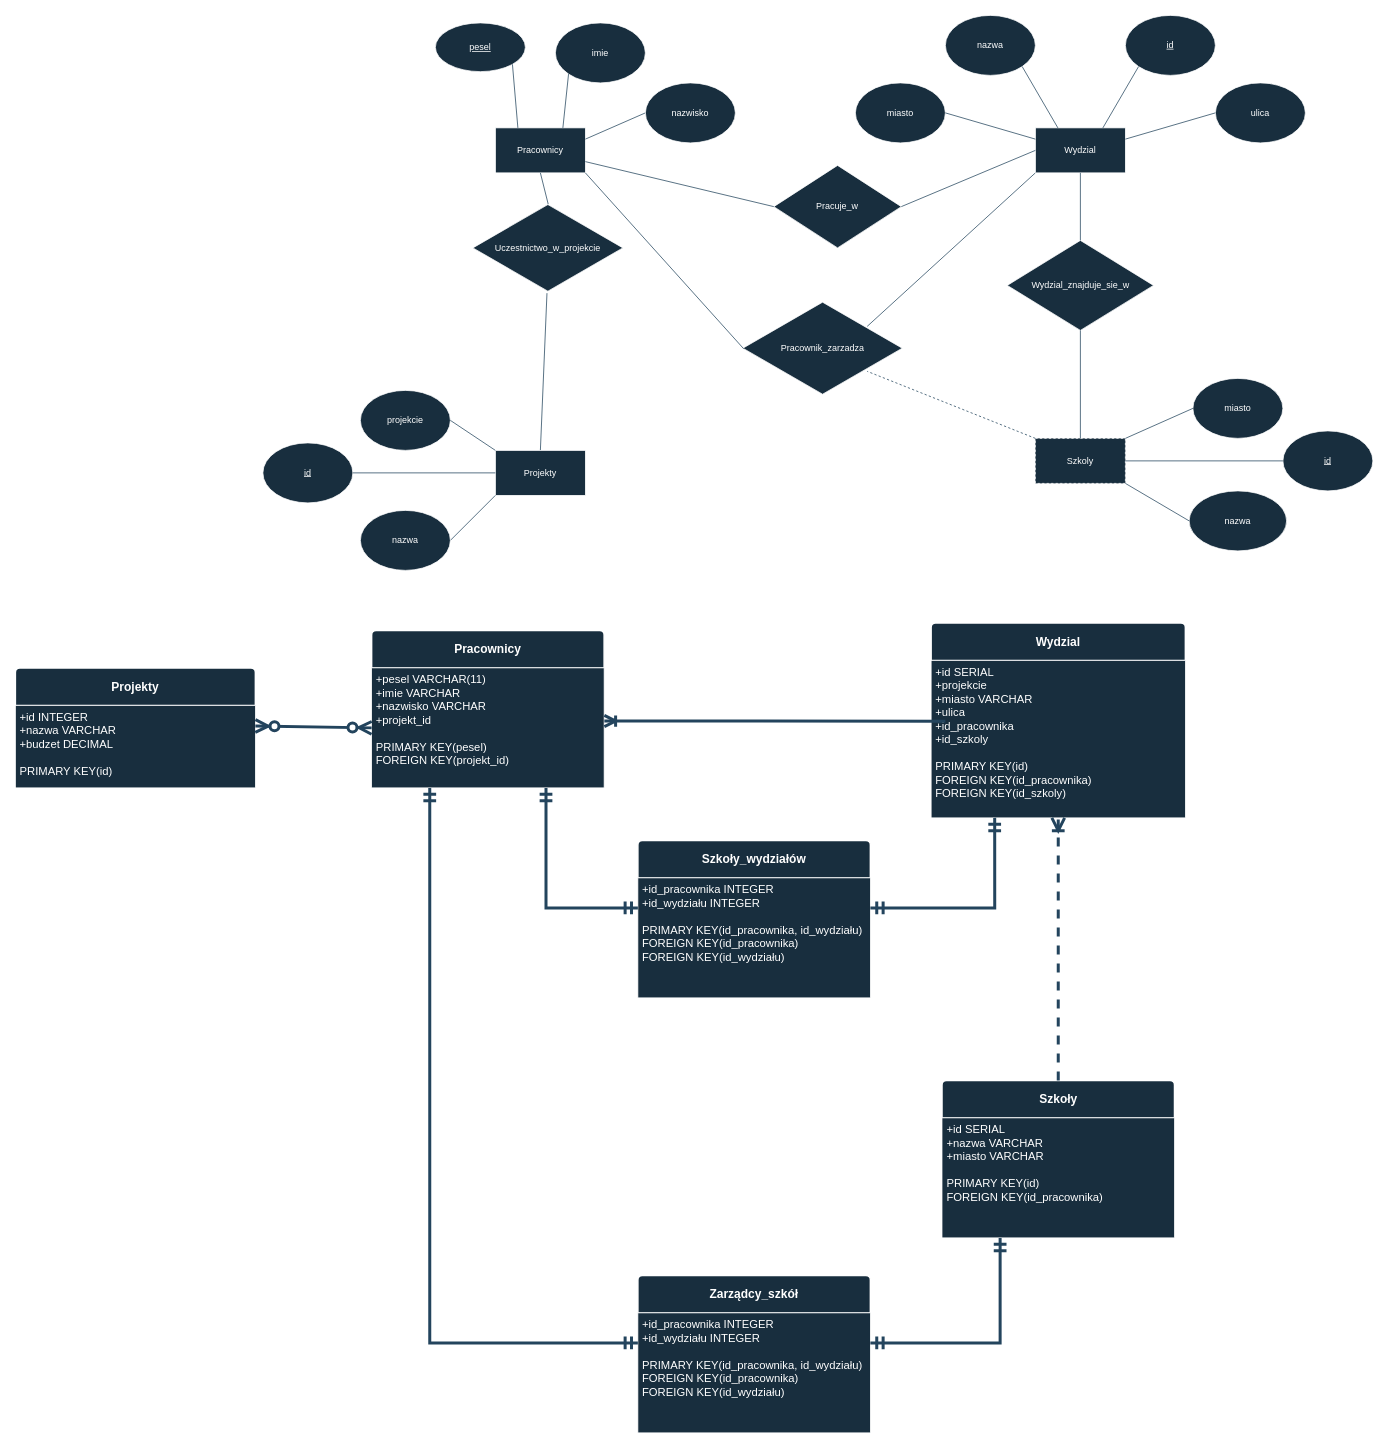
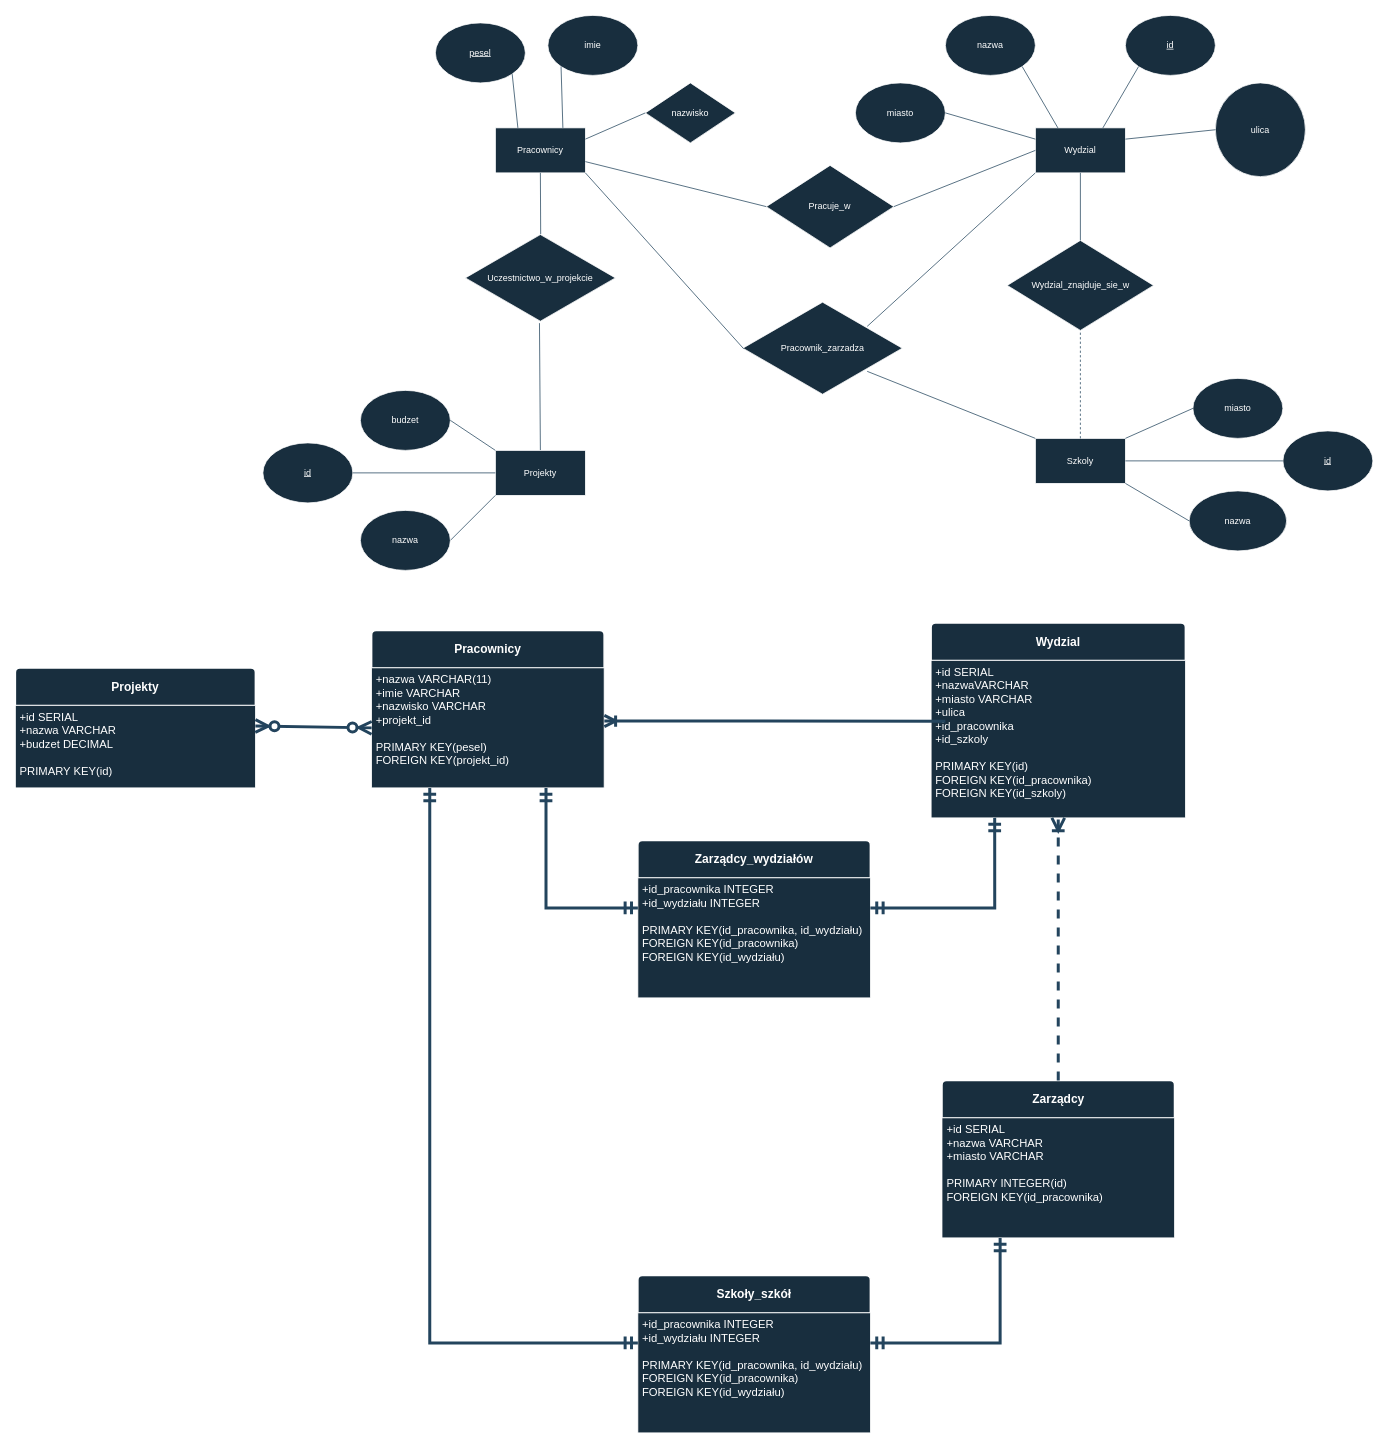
node "pesel": size 90x49 -> 90x60
node "imie": moved (600, 53) -> (593, 45)
node "nazwisko": shape ellipse -> diamond
node "ulica": size 90x60 -> 90x94
node "Pracuje_w": moved (838, 207) -> (830, 207)
node "Uczestnictwo_w_projekcie": moved (548, 248) -> (540, 278)
edge "Wydzial_znajduje_sie_w" -- "Szkoly": style solid -> dashed
edge "Pracownik_zarzadza" -- "Szkoly": style dashed -> solid
node "projekcie": label "projekcie" -> "budzet"
node "Szkoly": style dashed -> solid
node "+pesel VARCHAR(11) +imie VARCHAR +nazwisko VARCHAR +projekt_id PRIMARY KEY(pesel) FOREIGN KEY(projekt_id)": label "+pesel VARCHAR(11) +imie VARCHAR +nazwisko VARCHAR +projekt_id PRIMARY KEY(pesel) FOREIGN KEY(projekt_id)" -> "+nazwa VARCHAR(11) +imie VARCHAR +nazwisko VARCHAR +projekt_id PRIMARY KEY(pesel) FOREIGN KEY(projekt_id)"
node "+id SERIAL +projekcie +miasto VARCHAR +ulica +id_pracownika +id_szkoly PRIMARY KEY(id) FOREIGN KEY(id_pracownika) FOREIGN KEY(id_szkoly)": label "+id SERIAL +projekcie +miasto VARCHAR +ulica +id_pracownika +id_szkoly PRIMARY KEY(id) FOREIGN KEY(id_pracownika) FOREIGN KEY(id_szkoly)" -> "+id SERIAL +nazwaVARCHAR +miasto VARCHAR +ulica +id_pracownika +id_szkoly PRIMARY KEY(id) FOREIGN KEY(id_pracownika) FOREIGN KEY(id_szkoly)"
node "+id INTEGER +nazwa VARCHAR +budzet DECIMAL PRIMARY KEY(id)": label "+id INTEGER +nazwa VARCHAR +budzet DECIMAL PRIMARY KEY(id)" -> "+id SERIAL +nazwa VARCHAR +budzet DECIMAL PRIMARY KEY(id)"
node "Szkoły_wydziałów": label "Szkoły_wydziałów" -> "Zarządcy_wydziałów"
node "Szkoły": label "Szkoły" -> "Zarządcy"
node "+id SERIAL +nazwa VARCHAR +miasto VARCHAR PRIMARY KEY(id) FOREIGN KEY(id_pracownika)": label "+id SERIAL +nazwa VARCHAR +miasto VARCHAR PRIMARY KEY(id) FOREIGN KEY(id_pracownika)" -> "+id SERIAL +nazwa VARCHAR +miasto VARCHAR PRIMARY INTEGER(id) FOREIGN KEY(id_pracownika)"
node "Zarządcy_szkół": label "Zarządcy_szkół" -> "Szkoły_szkół"
